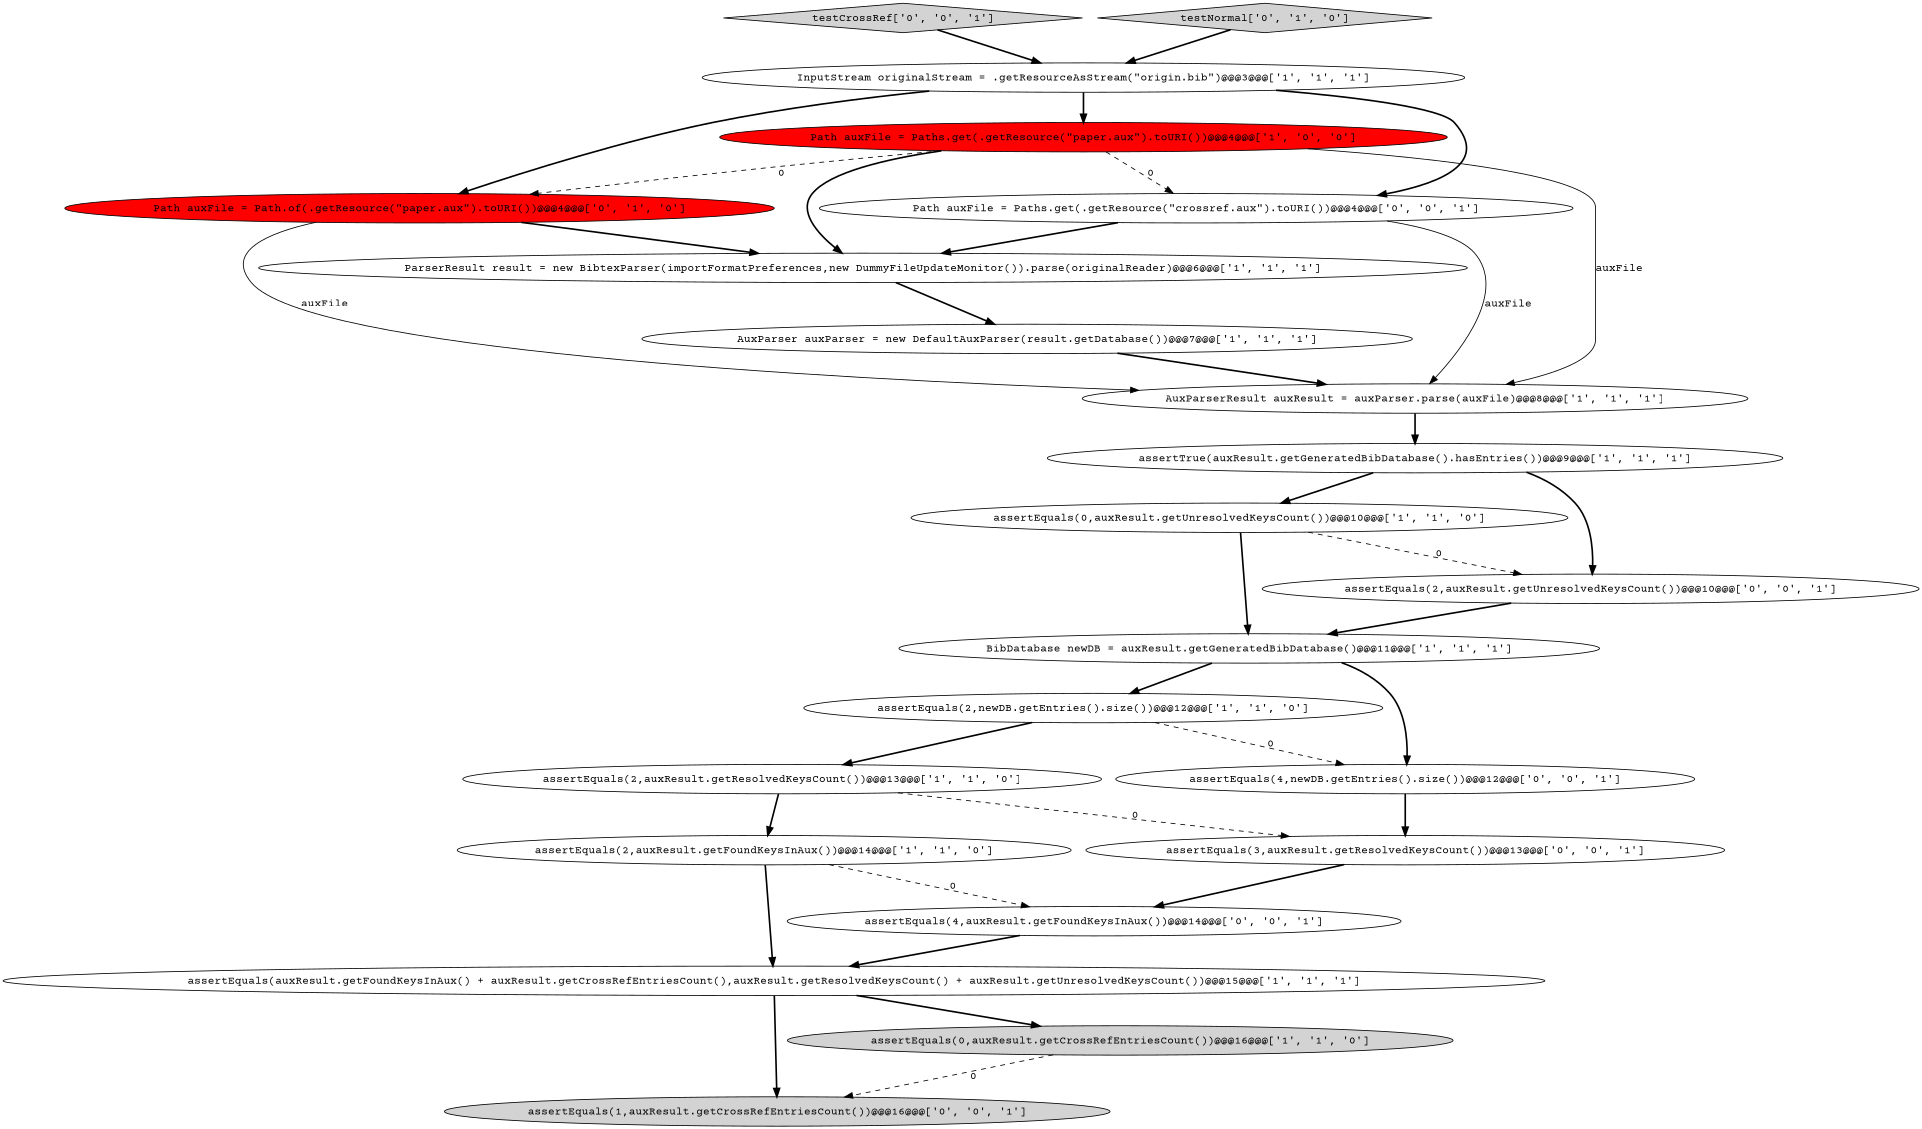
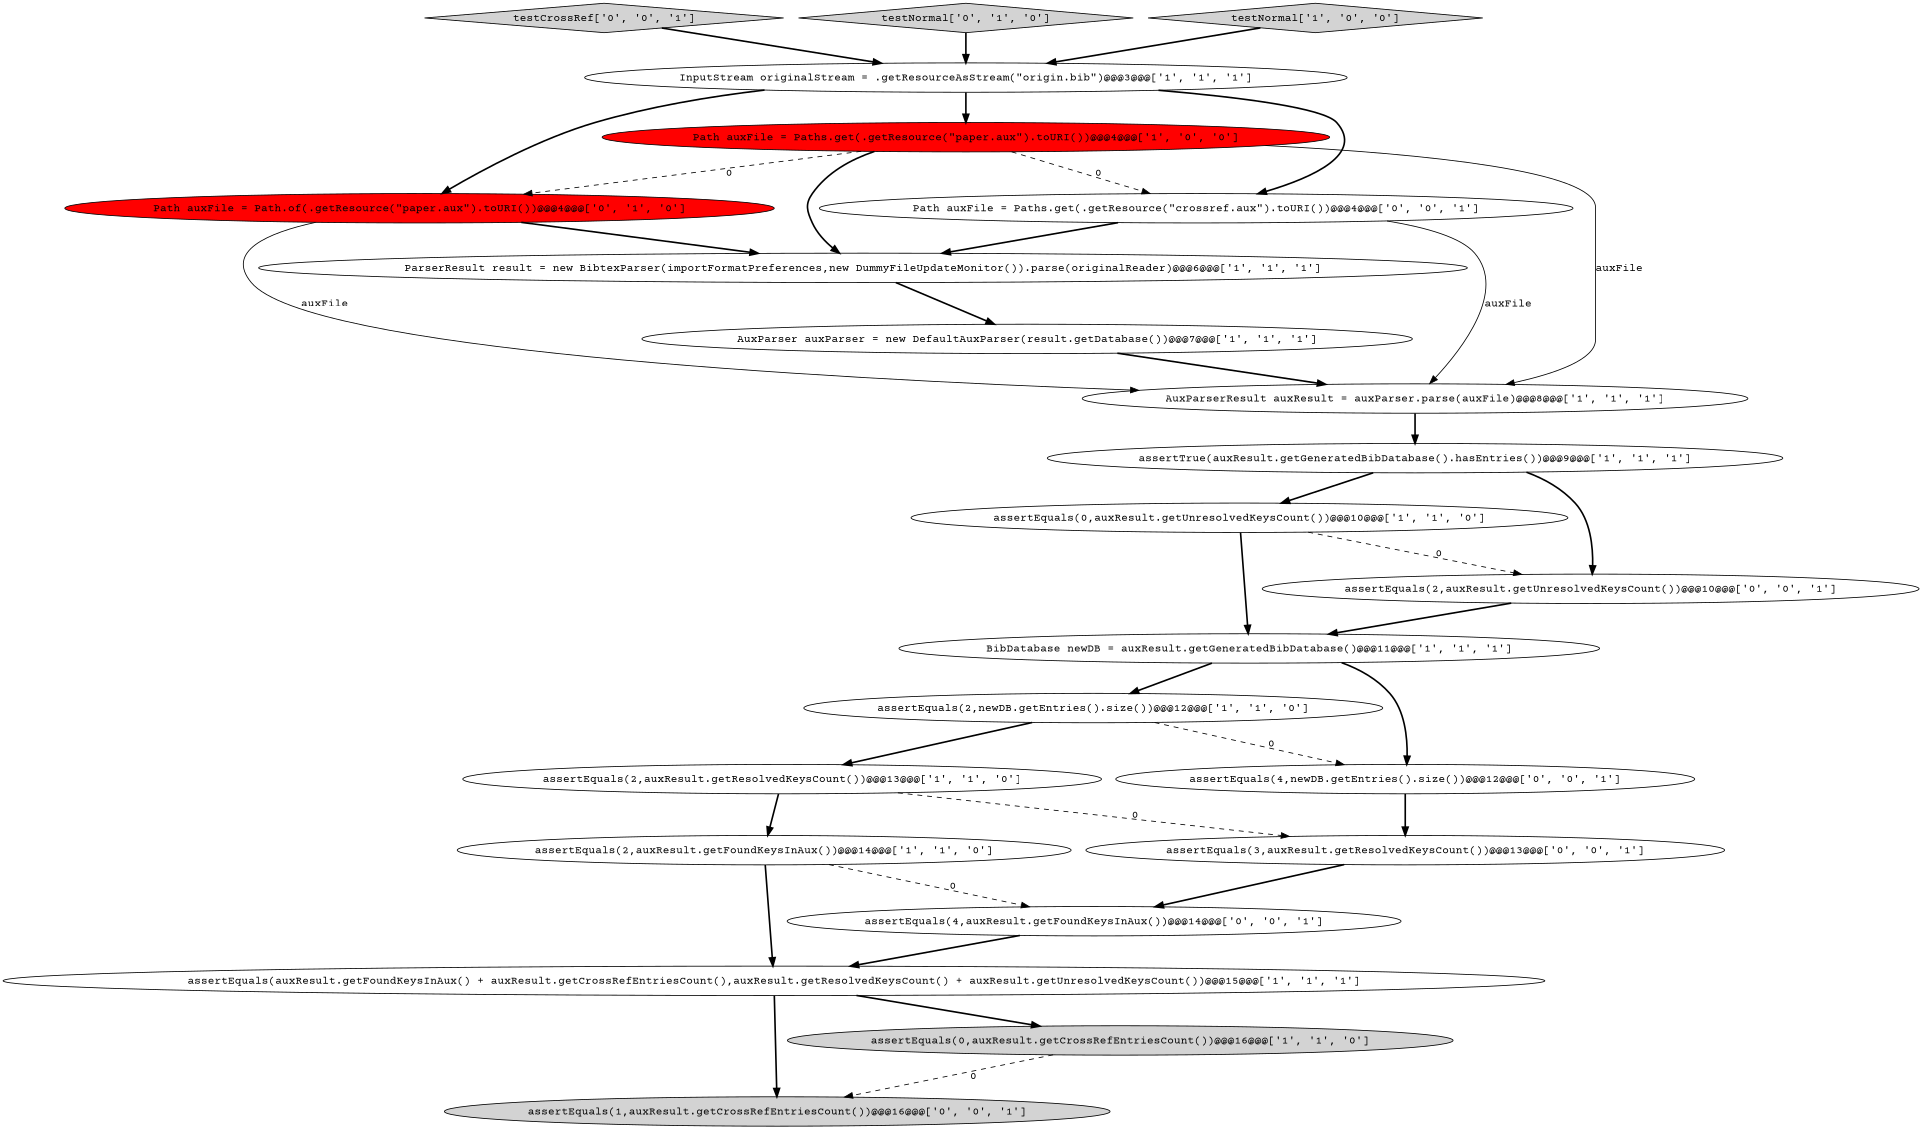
node "testNormal['1', '0', '0']": added
